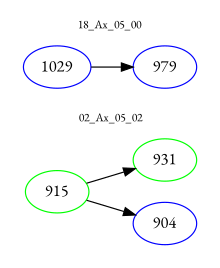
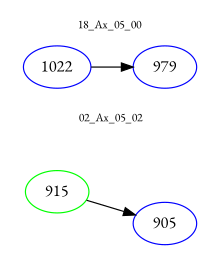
node "1029": label "1029" -> "1022"
node "931": removed
node "904": label "904" -> "905"
